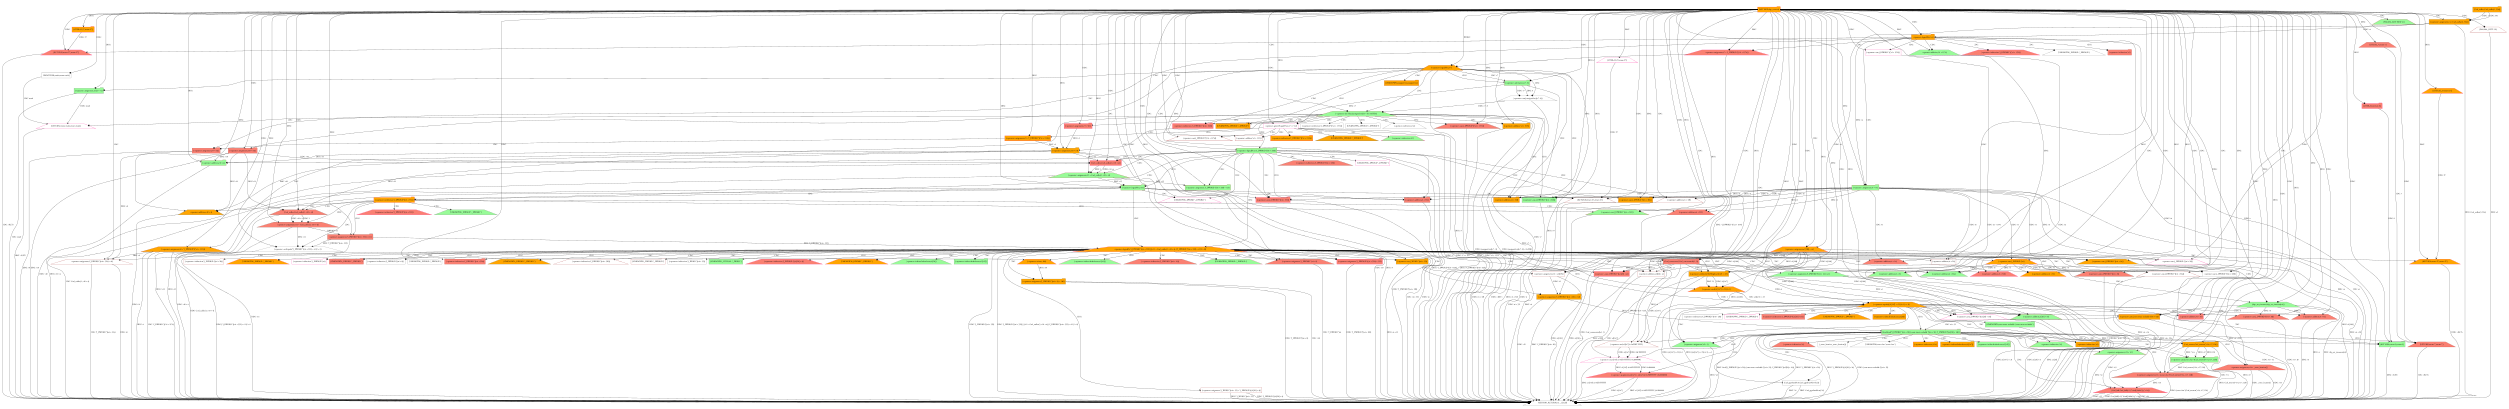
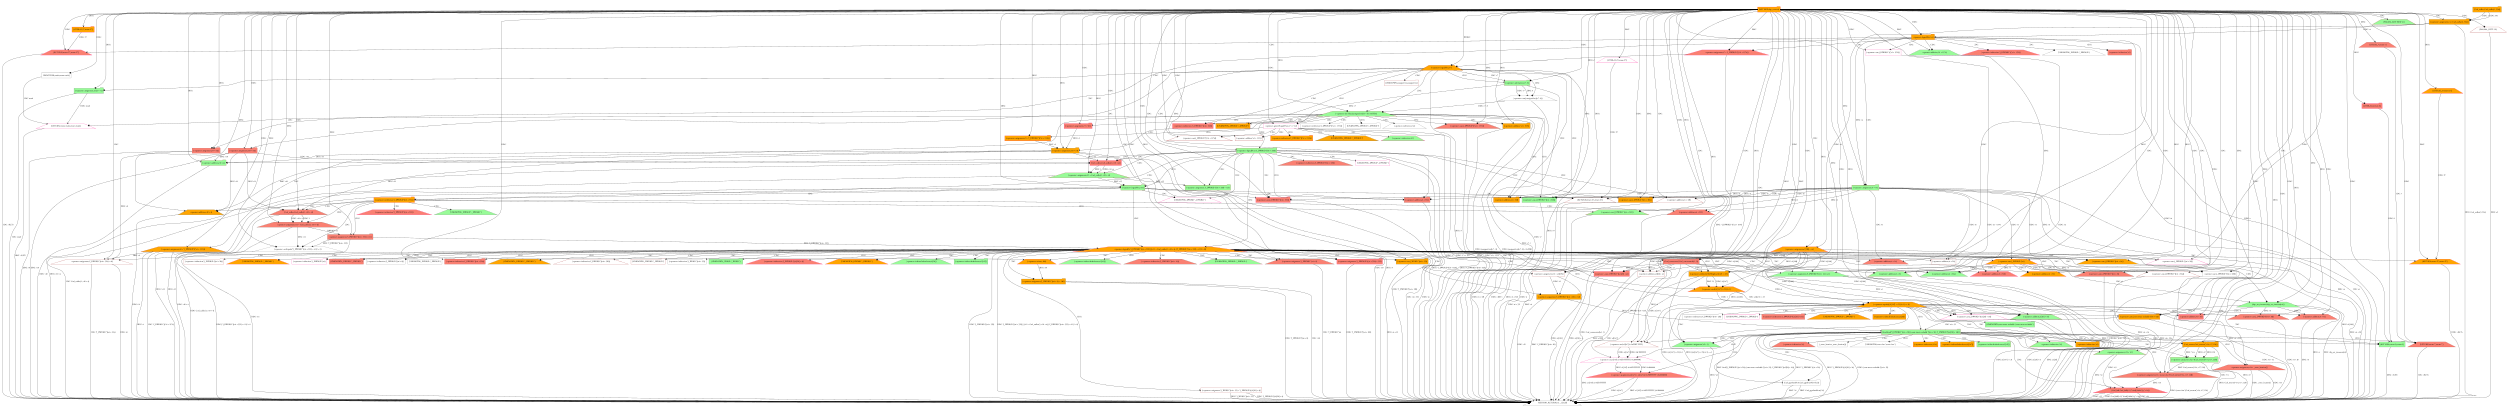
node "(UNKNOWN,unsigned int,unsigned int)": fillcolor orange -> white
edge "(<operator>.assignment,v9 = *(_DWORD *)(*a1 + 1576))" -> "(<operator>.assignment,v8 = 512)": now "(METHOD,tftp_connect)" -> "(<operator>.assignment,v8 = 512)"
node "(UNKNOWN,_LITERAL *,_WORD *)": label "(UNKNOWN,_LITERAL *,_WORD *)" -> "(UNKNOWN,_WORD *,_WORD *)"
